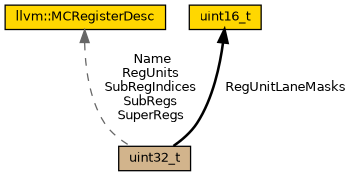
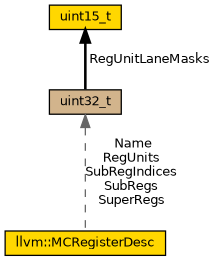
node "uint16_t": label "uint16_t" -> "uint15_t"
edge "uint32_t" -> "llvm::MCRegisterDesc": reversed
